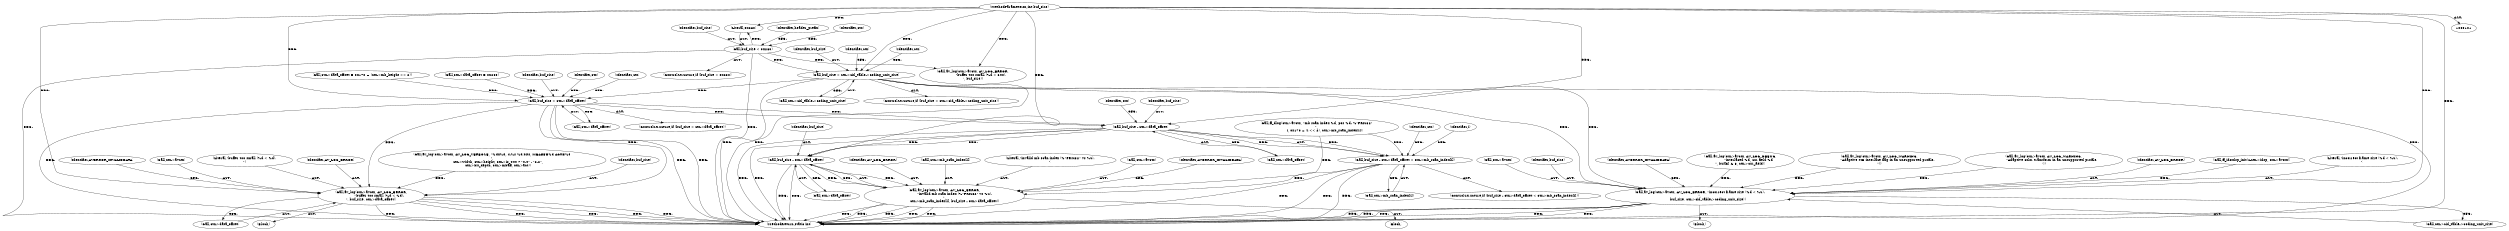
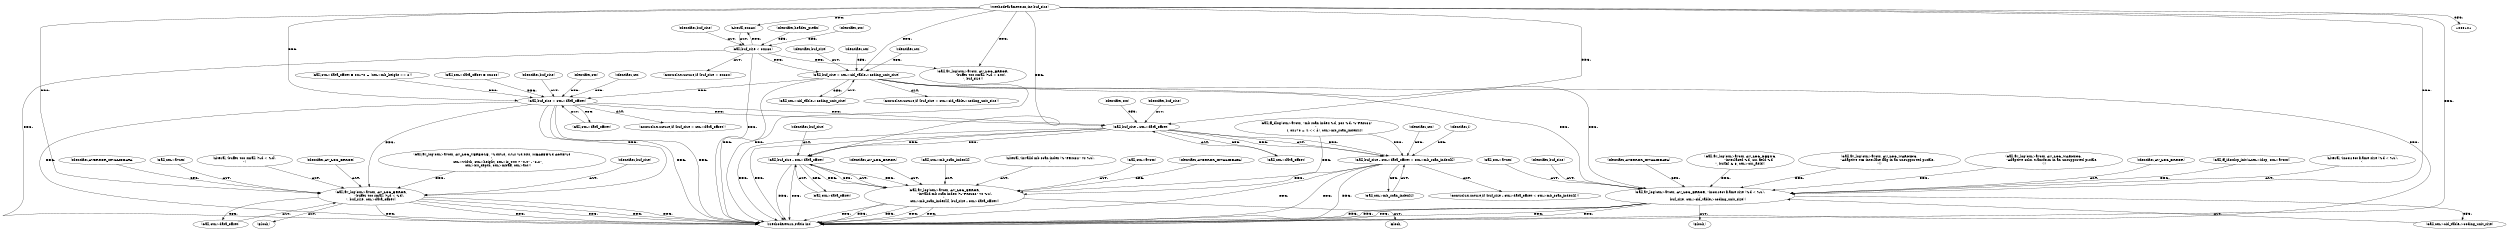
edge "(MethodParameterIn,int buf_size)" -> "1000101": label "AST: " -> "CFG: "
